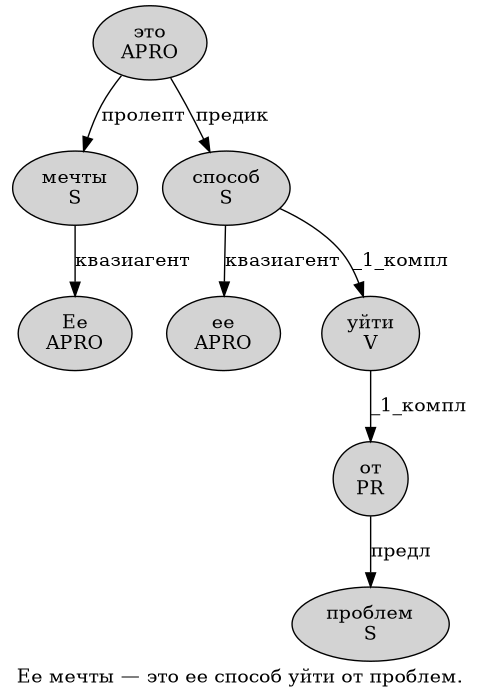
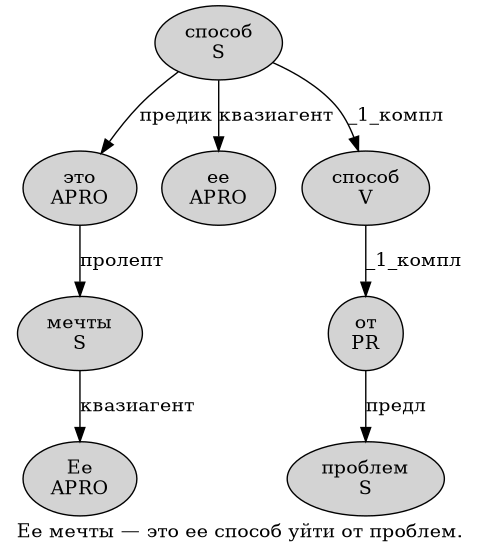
edge "это APRO" -> "способ S": reversed
node "уйти V": label "уйти V" -> "способ V"
